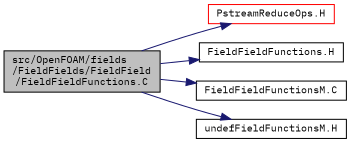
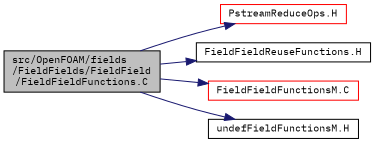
node "FieldFieldFunctions.H": label "FieldFieldFunctions.H" -> "FieldFieldReuseFunctions.H"
node "FieldFieldFunctionsM.C": color black -> red
